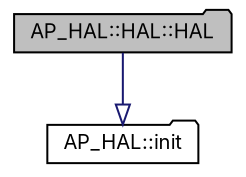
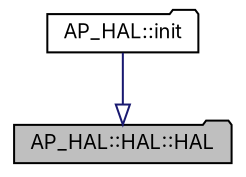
edge "AP_HAL::HAL::HAL" -> "AP_HAL::init": reversed
